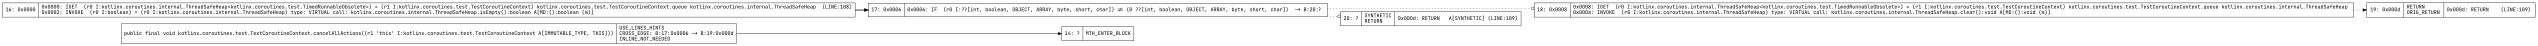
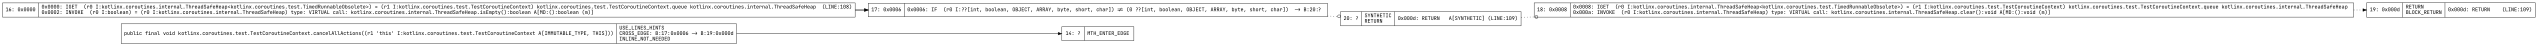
edge "17: 0x0006" -> "18: 0x0008": now "20: ?" -> "18: 0x0008"
node "19: 0x000d": text "ORIG_RETURN" -> "BLOCK_RETURN"
node "14: ?": text "MTH_ENTER_BLOCK" -> "MTH_ENTER_EDGE"
